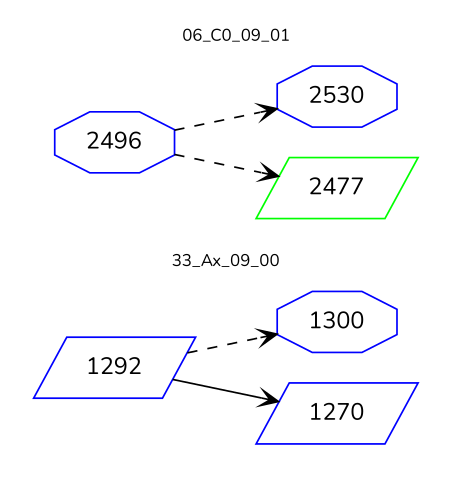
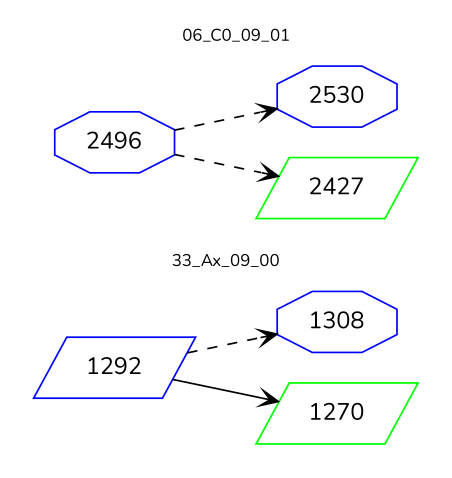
node "2477": label "2477" -> "2427"
node "1300": label "1300" -> "1308"
node "1270": color blue -> green
